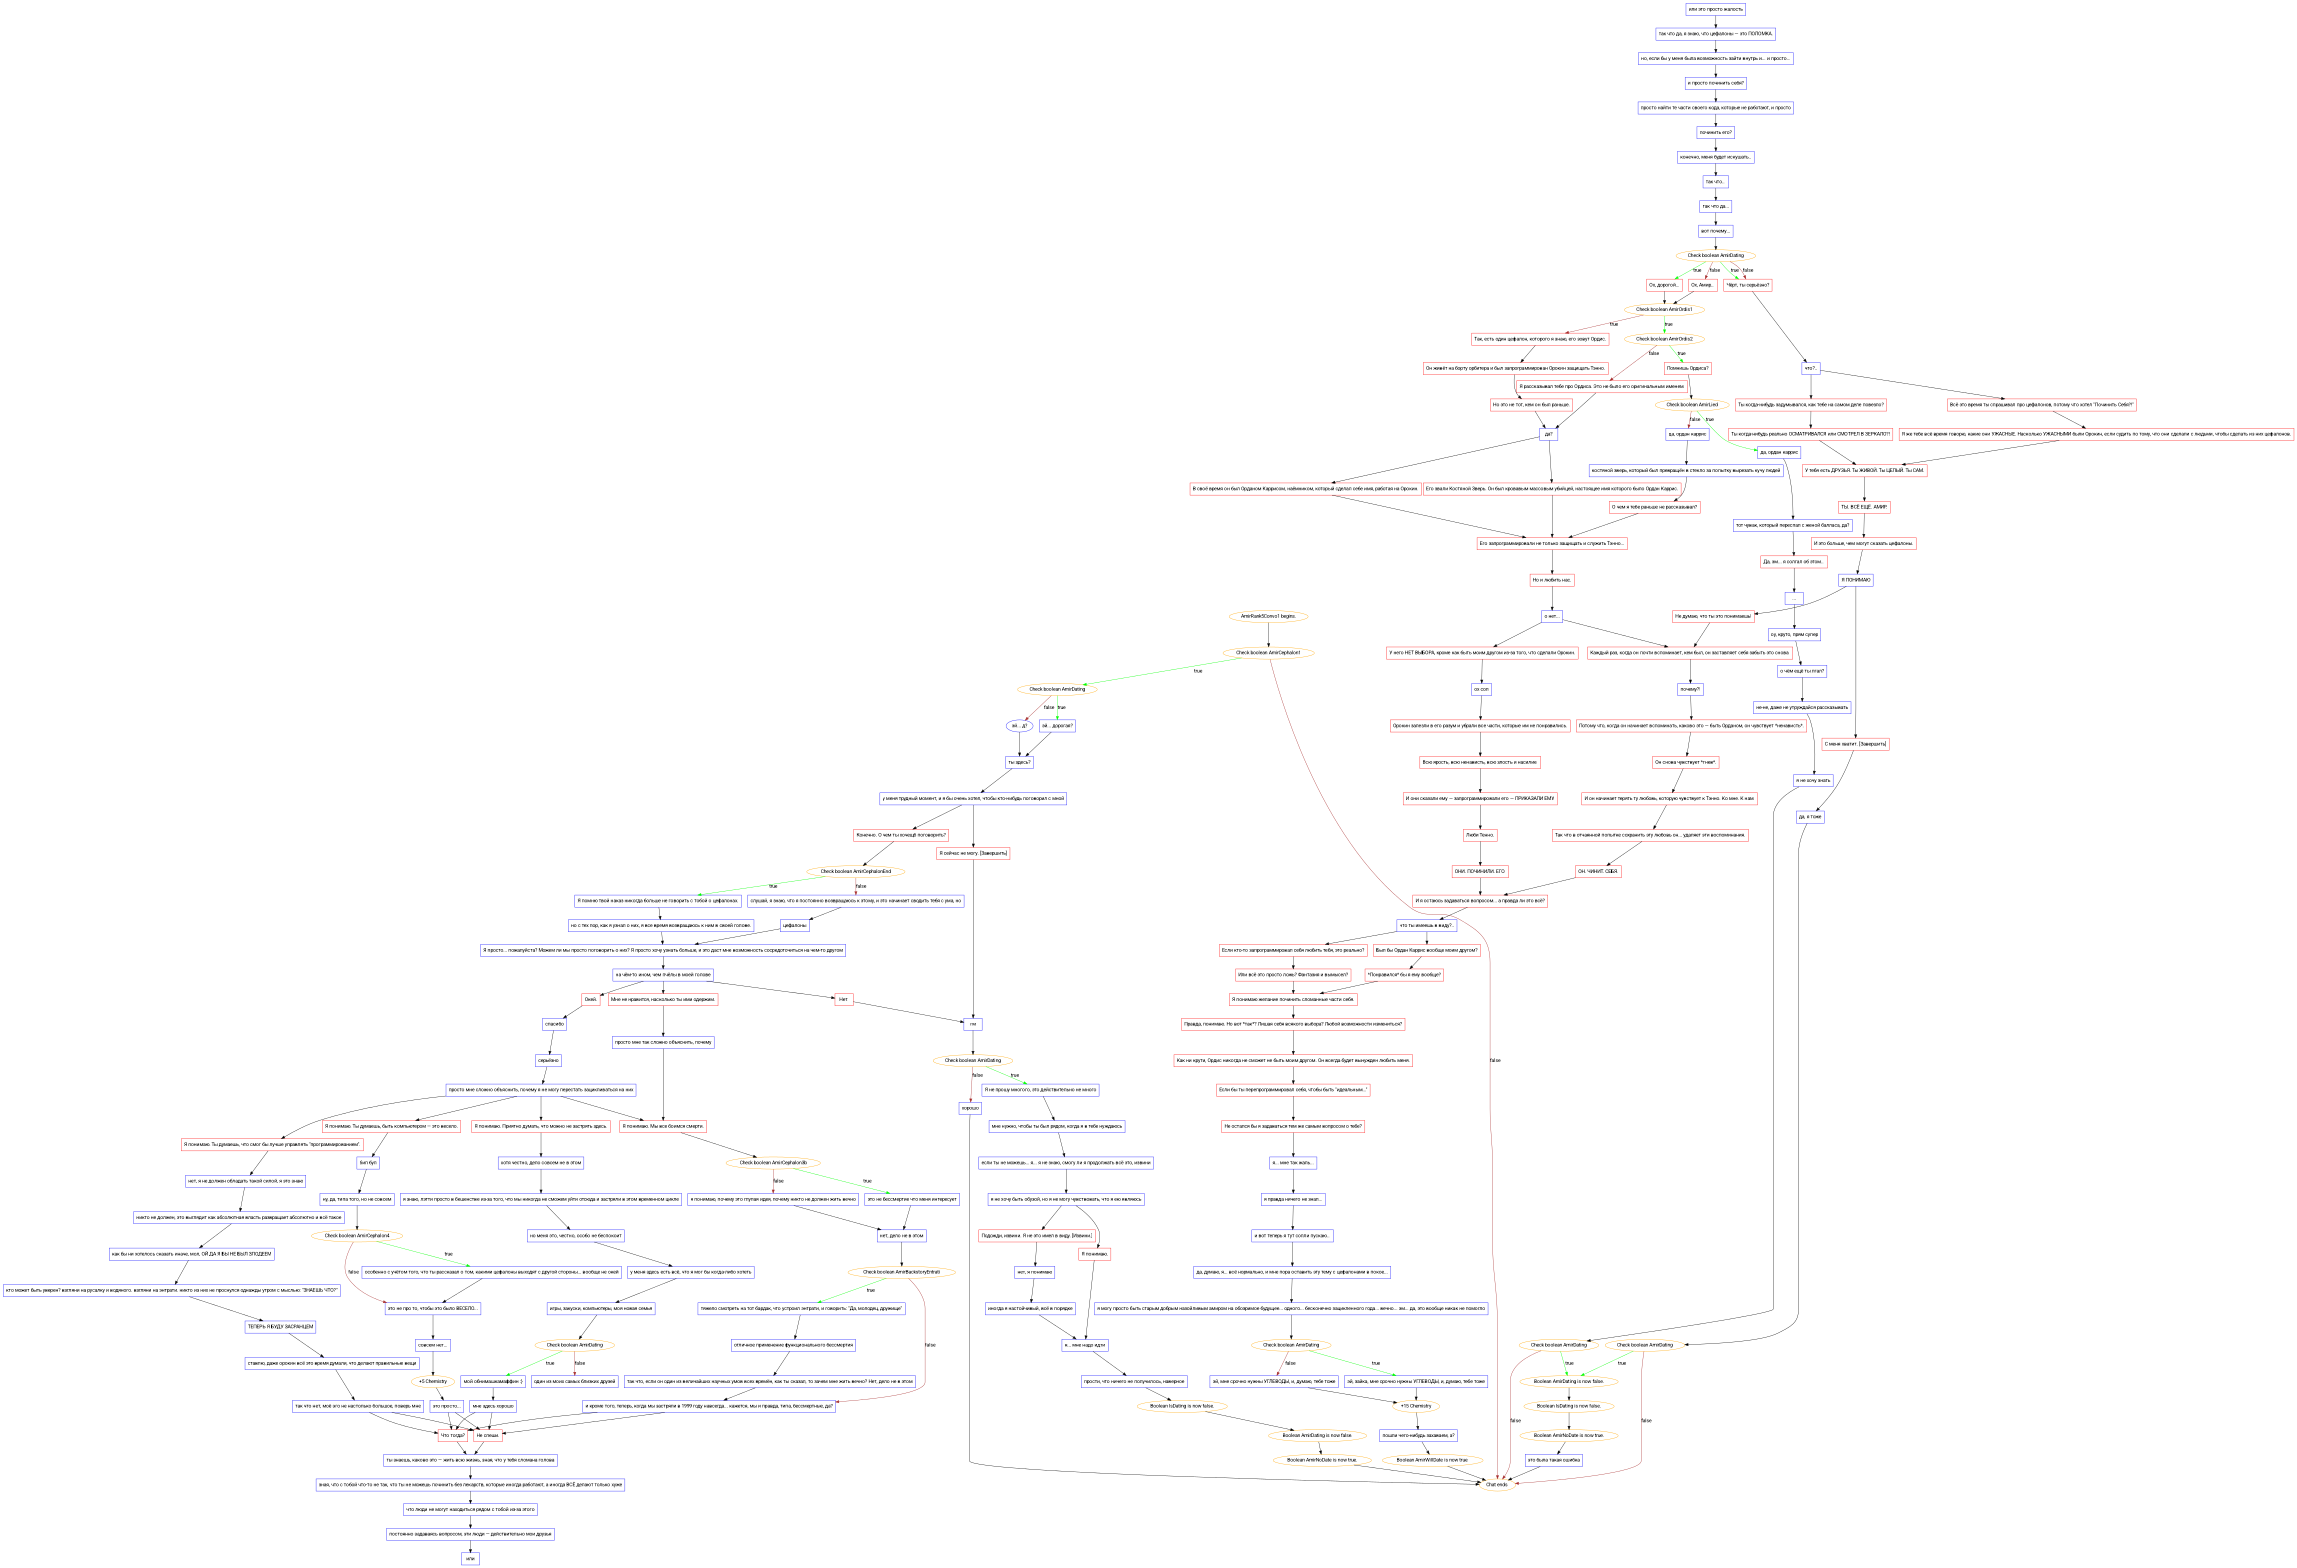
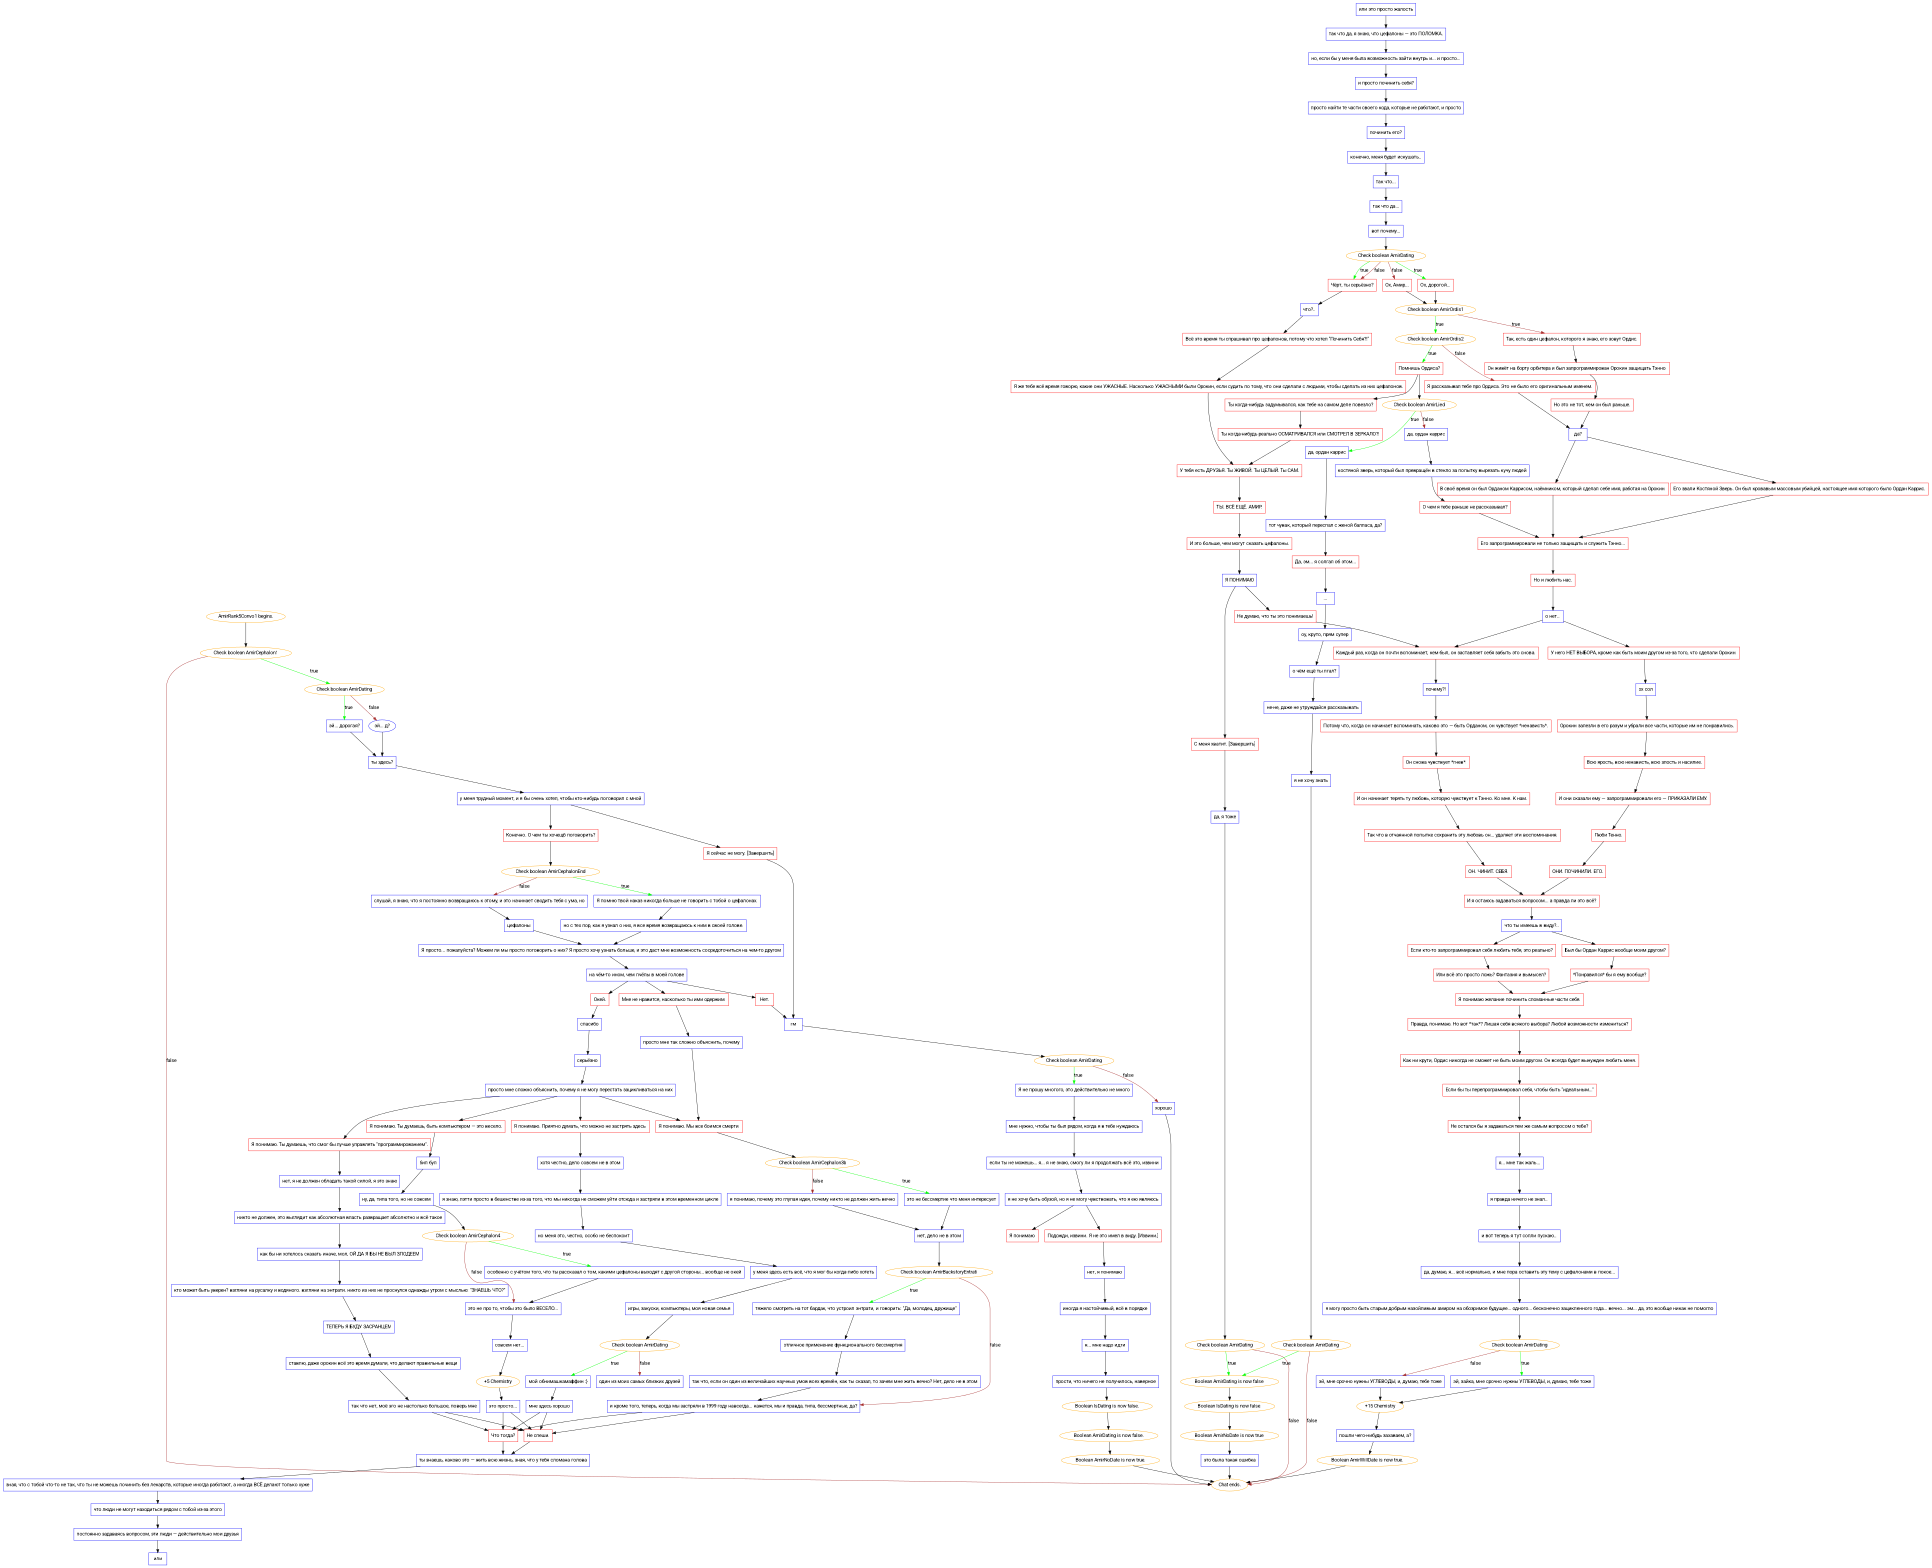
edge "что?.." -> "Ты когда-нибудь задумывался, как тебе на самом деле повезло?": now "Помнишь Ордиса?" -> "Ты когда-нибудь задумывался, как тебе на самом деле повезло?"
edge "Я понимаю." -> "я... мне надо идти": removed
